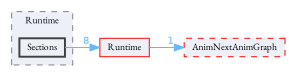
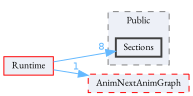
cluster "Runtime": label "Runtime" -> "Public"
edge "Sections" -> "Runtime": reversed
